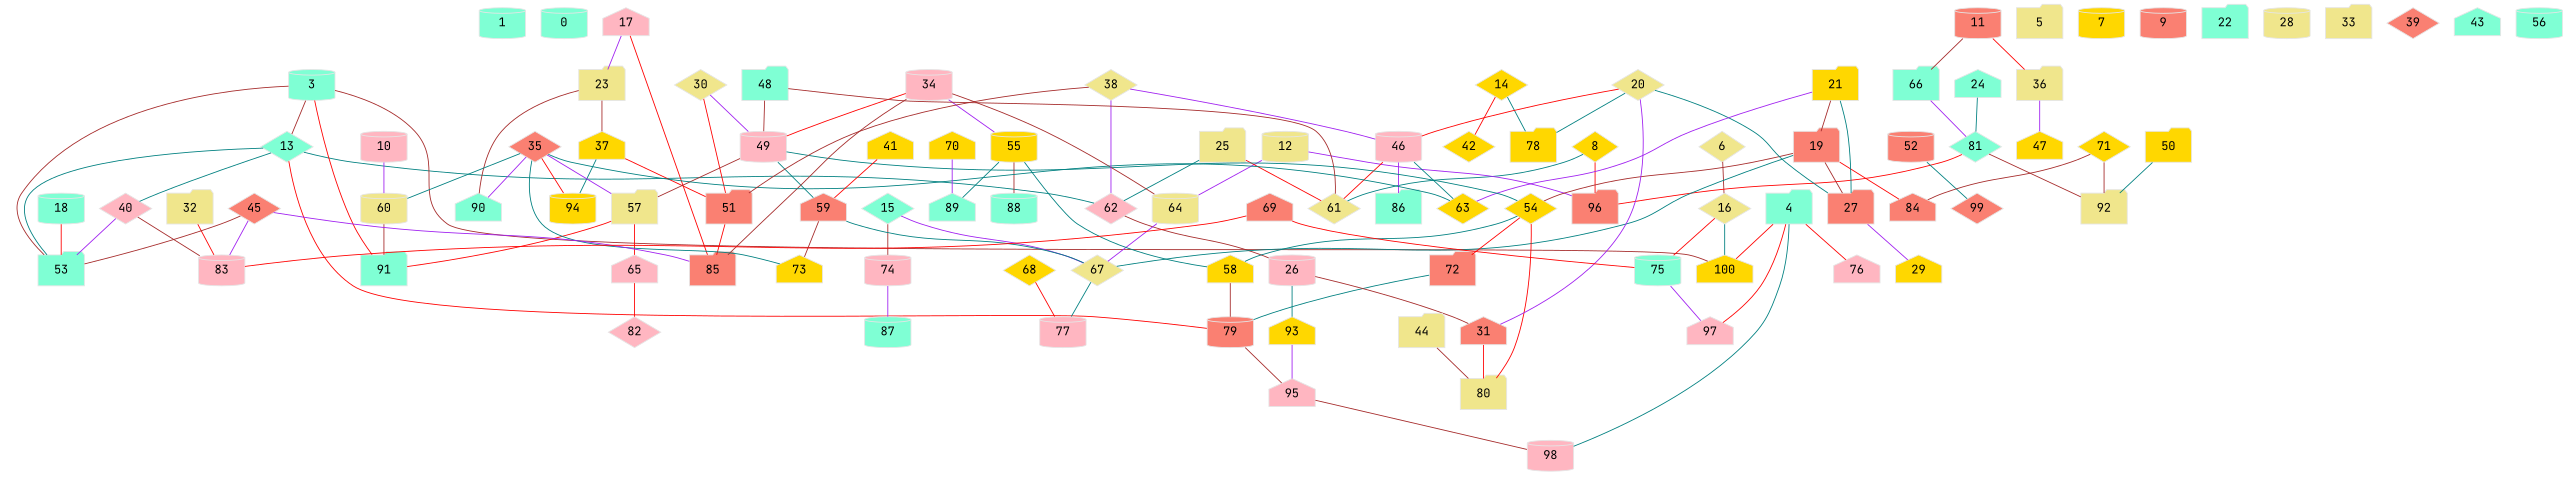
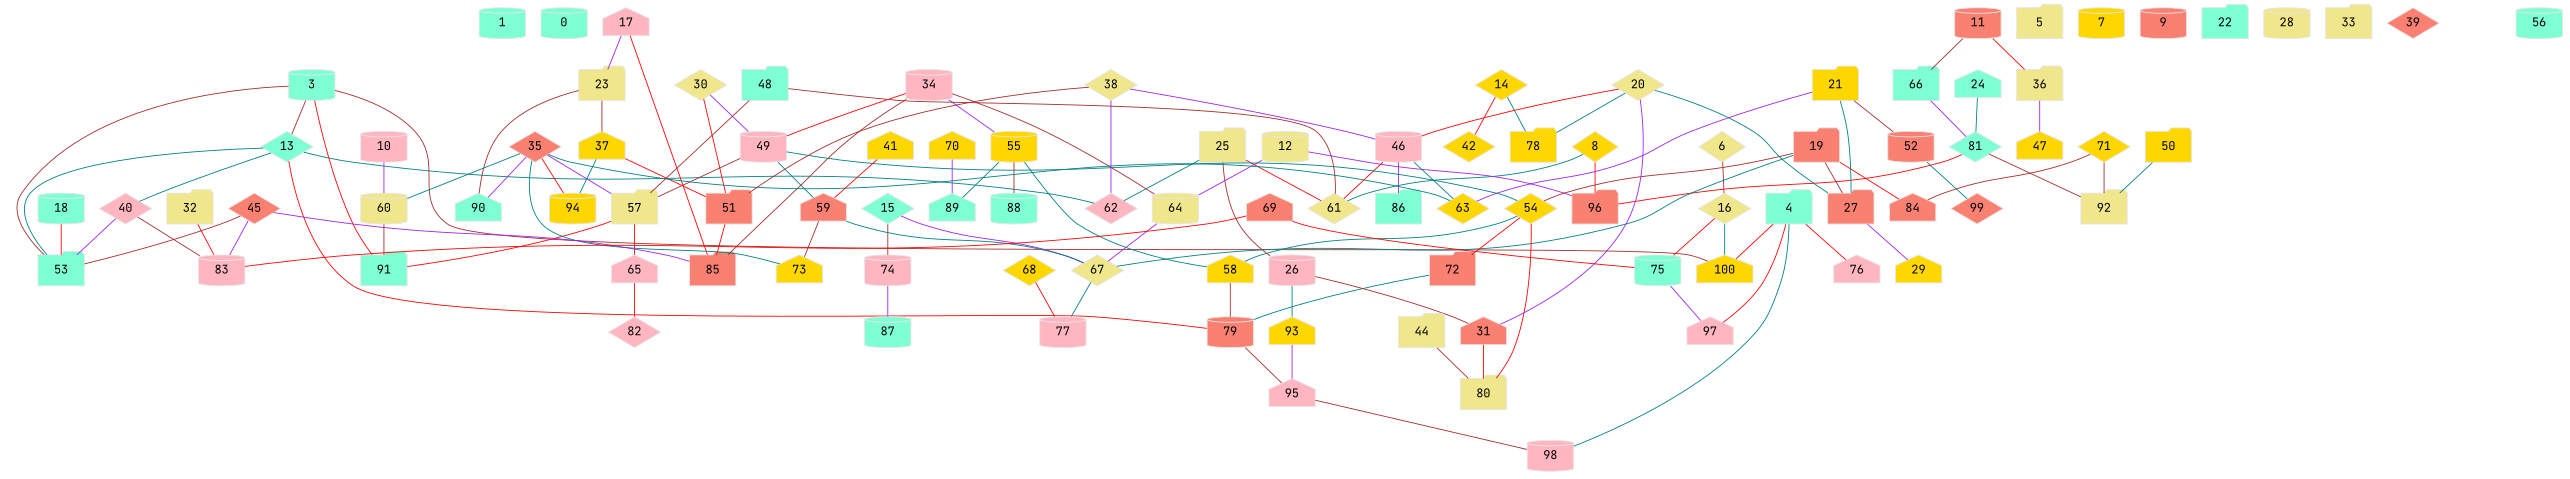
node "43": removed
edge "48" -- "49": now "48" -- "57"
edge "21" -- "19": now "21" -- "52"
edge "62" -- "26": now "25" -- "26"
